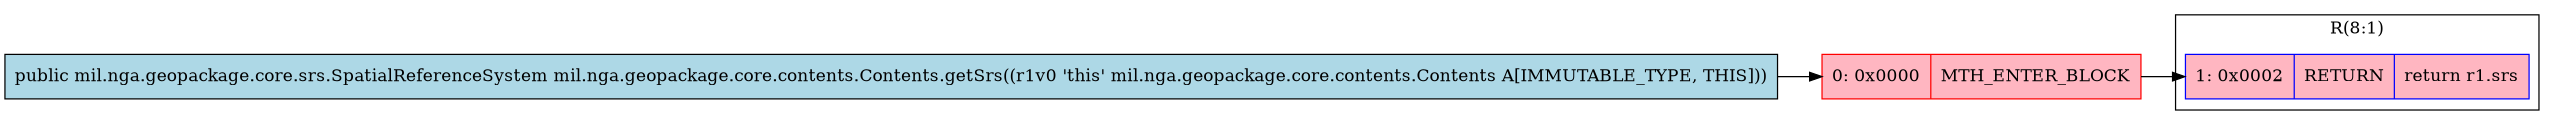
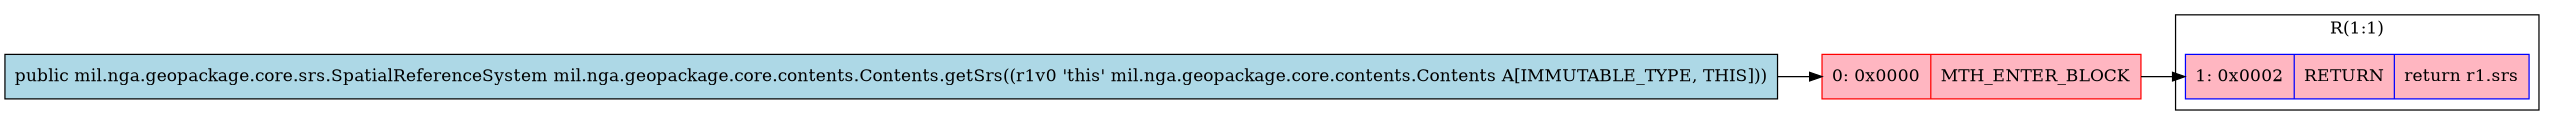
cluster "R(8:1)": label "R(8:1)" -> "R(1:1)"
